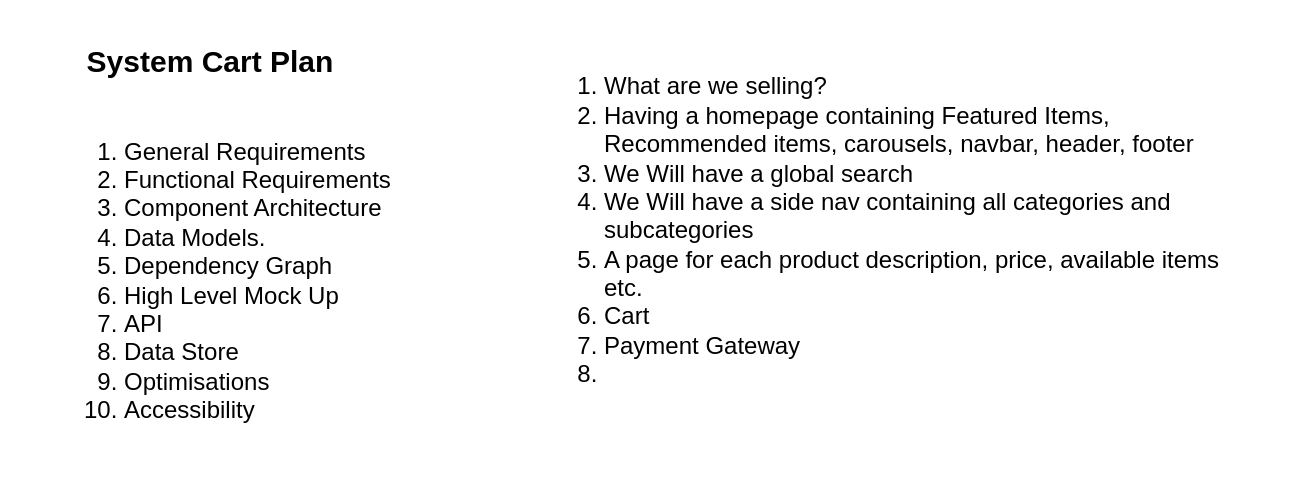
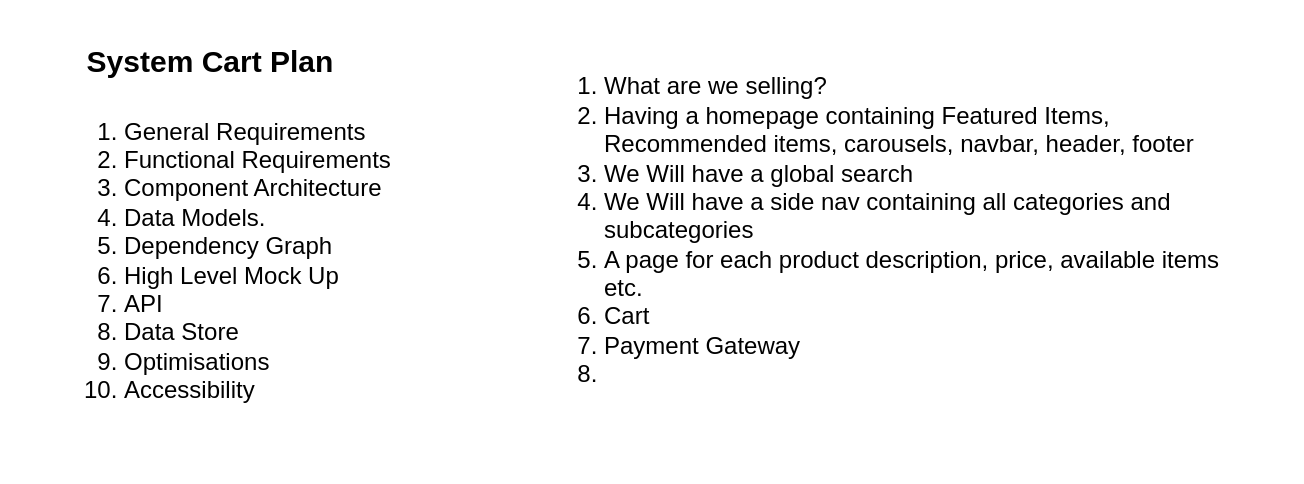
node "General Requirements Functional Requirements Component Architecture Data Models. Dependency Graph High Level Mock Up API Data Store Optimisations Accessibility": moved (231, 281) -> (231, 261)
